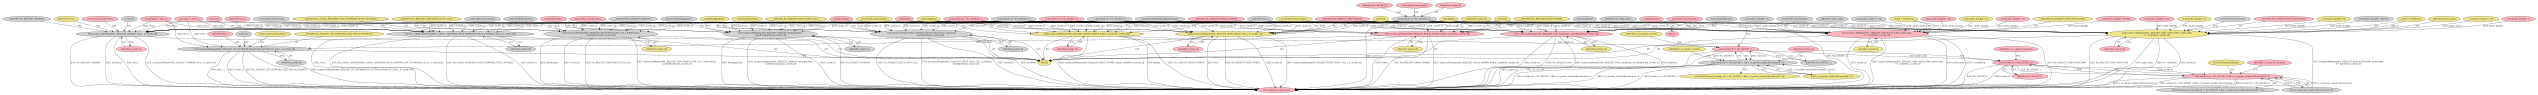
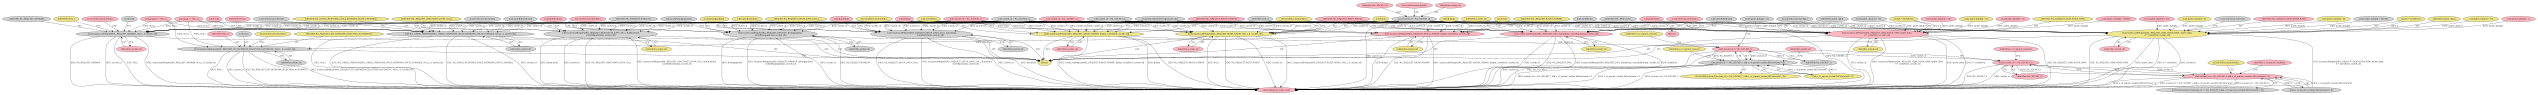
edge "(Call,socket_id == RIL_SOCKET_1)" -> "(Call,socket_id == RIL_SOCKET_2)": label "DDG: qxdm_data" -> "DDG: socket_id"
edge "(Call,socket_id == RIL_SOCKET_2)" -> "(Identifier,RIL_SOCKET_2)": arrowhead vee -> tee
